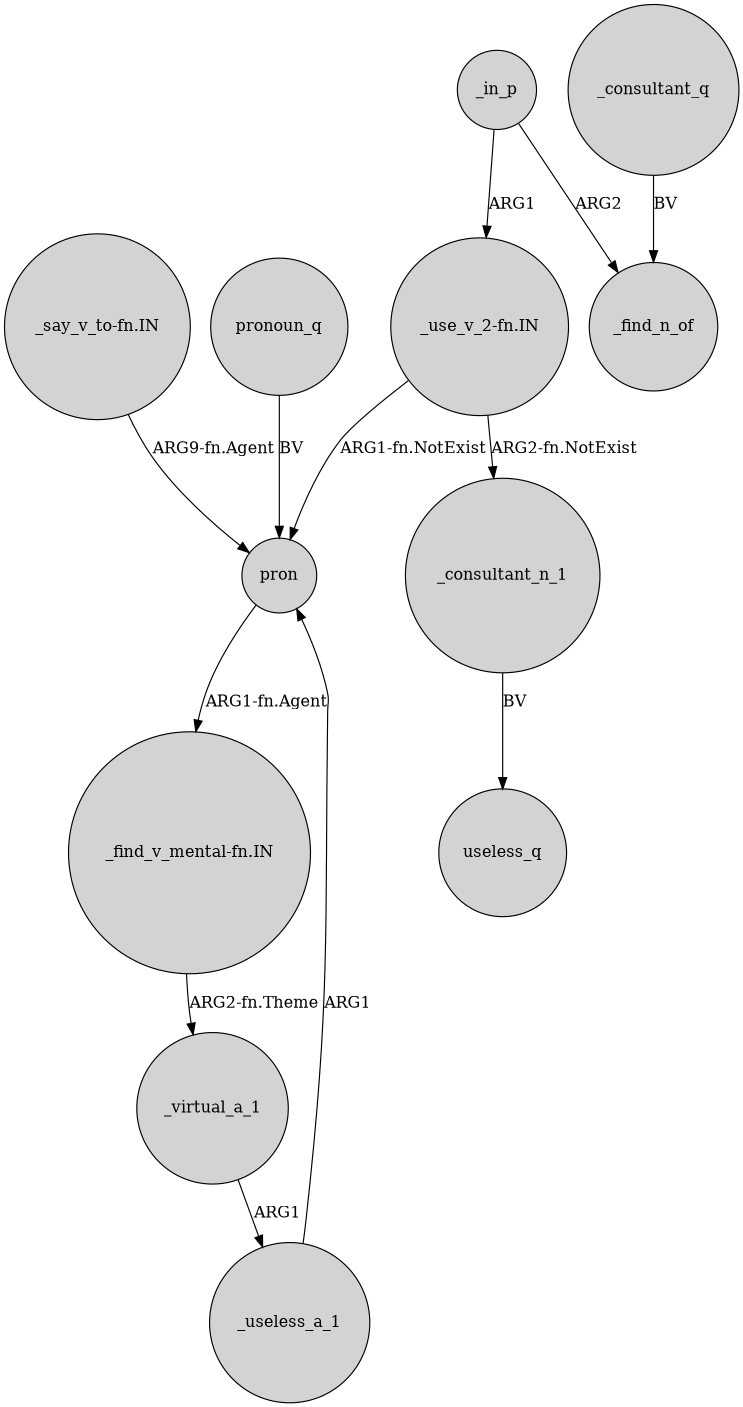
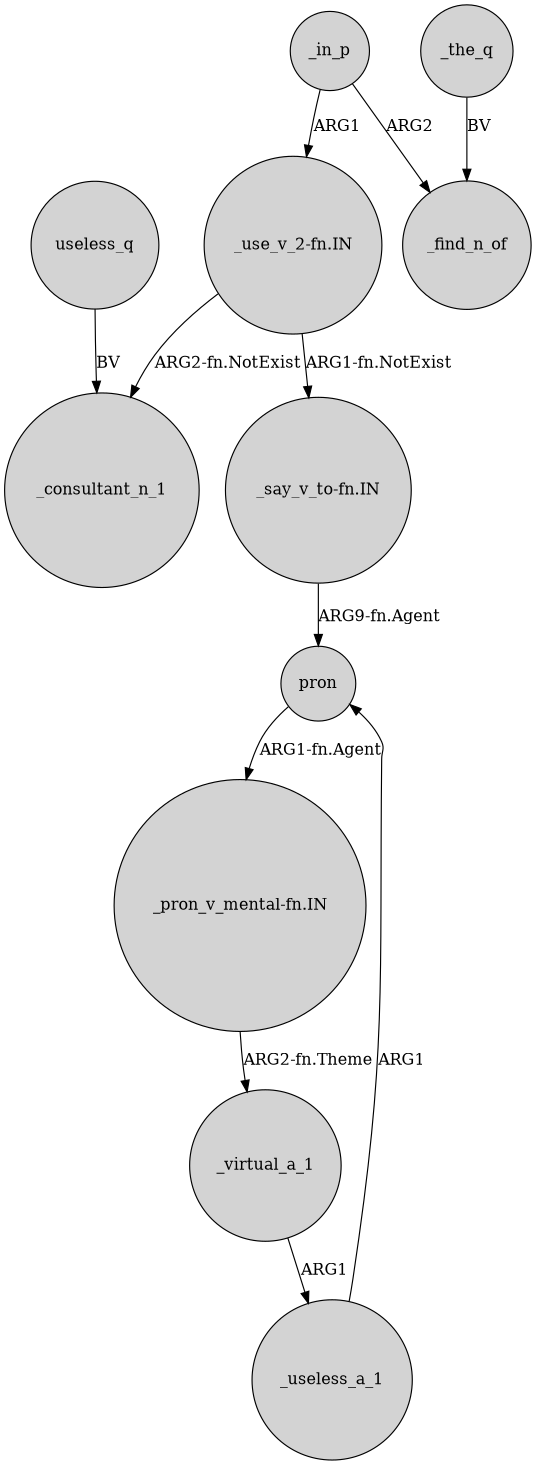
node "_consultant_q": label "_consultant_q" -> "_the_q"
node "pronoun_q": removed
edge "_use_v_2-fn.IN" -> "pron": now "_use_v_2-fn.IN" -> "_say_v_to-fn.IN"
edge "_consultant_n_1" -> "useless_q": reversed
node "_find_v_mental-fn.IN": label "_find_v_mental-fn.IN" -> "_pron_v_mental-fn.IN"
